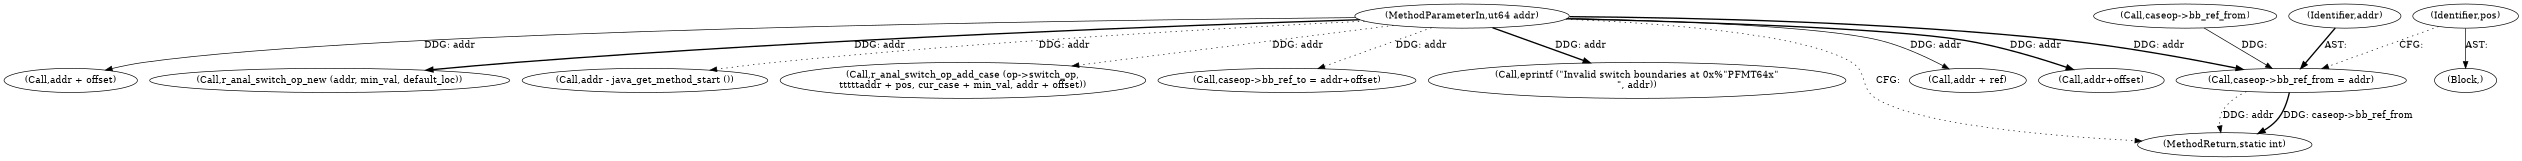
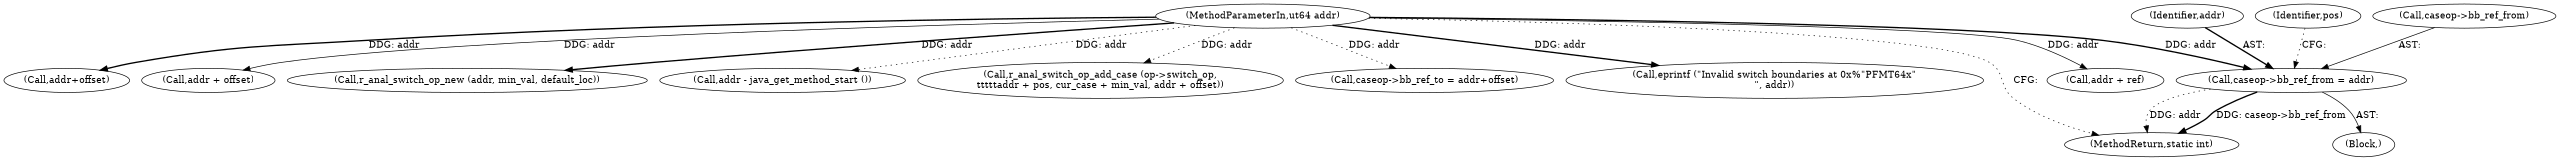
edge "(Call,caseop->bb_ref_from)" -> "(Call,caseop->bb_ref_from = addr)": label "DDG: " -> "AST: "
edge "(Identifier,pos)" -> "(Block,)": now "(Call,caseop->bb_ref_from = addr)" -> "(Block,)"
